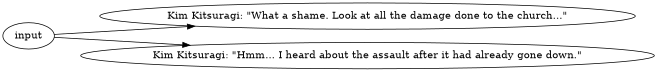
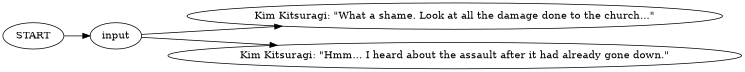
node "START": added
